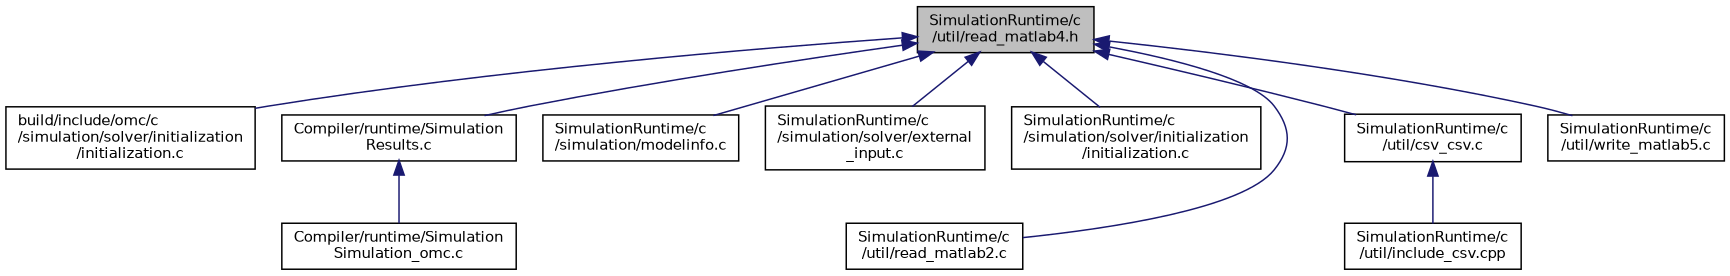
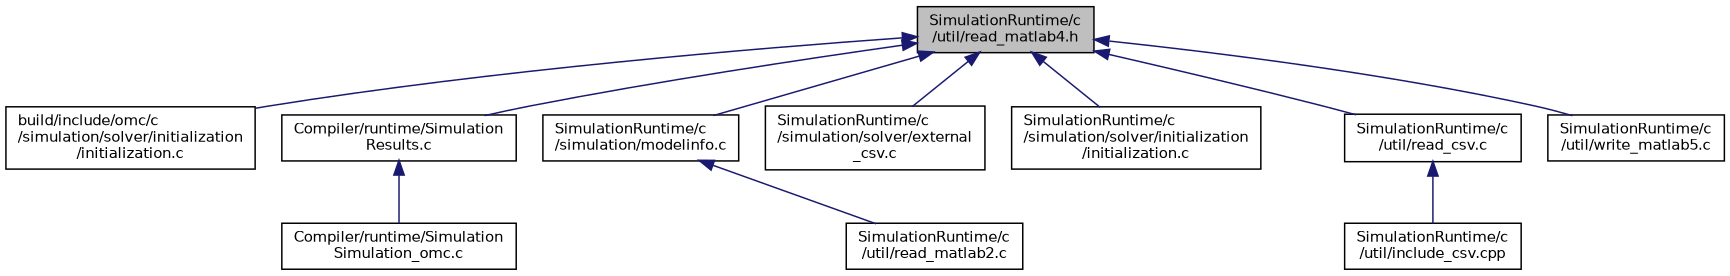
node "SimulationRuntime/c /simulation/solver/external _input.c": label "SimulationRuntime/c /simulation/solver/external _input.c" -> "SimulationRuntime/c /simulation/solver/external _csv.c"
node "SimulationRuntime/c /util/csv_csv.c": label "SimulationRuntime/c /util/csv_csv.c" -> "SimulationRuntime/c /util/read_csv.c"
edge "SimulationRuntime/c /util/read_matlab2.c" -> "SimulationRuntime/c /util/read_matlab4.h": now "SimulationRuntime/c /util/read_matlab2.c" -> "SimulationRuntime/c /simulation/modelinfo.c"
